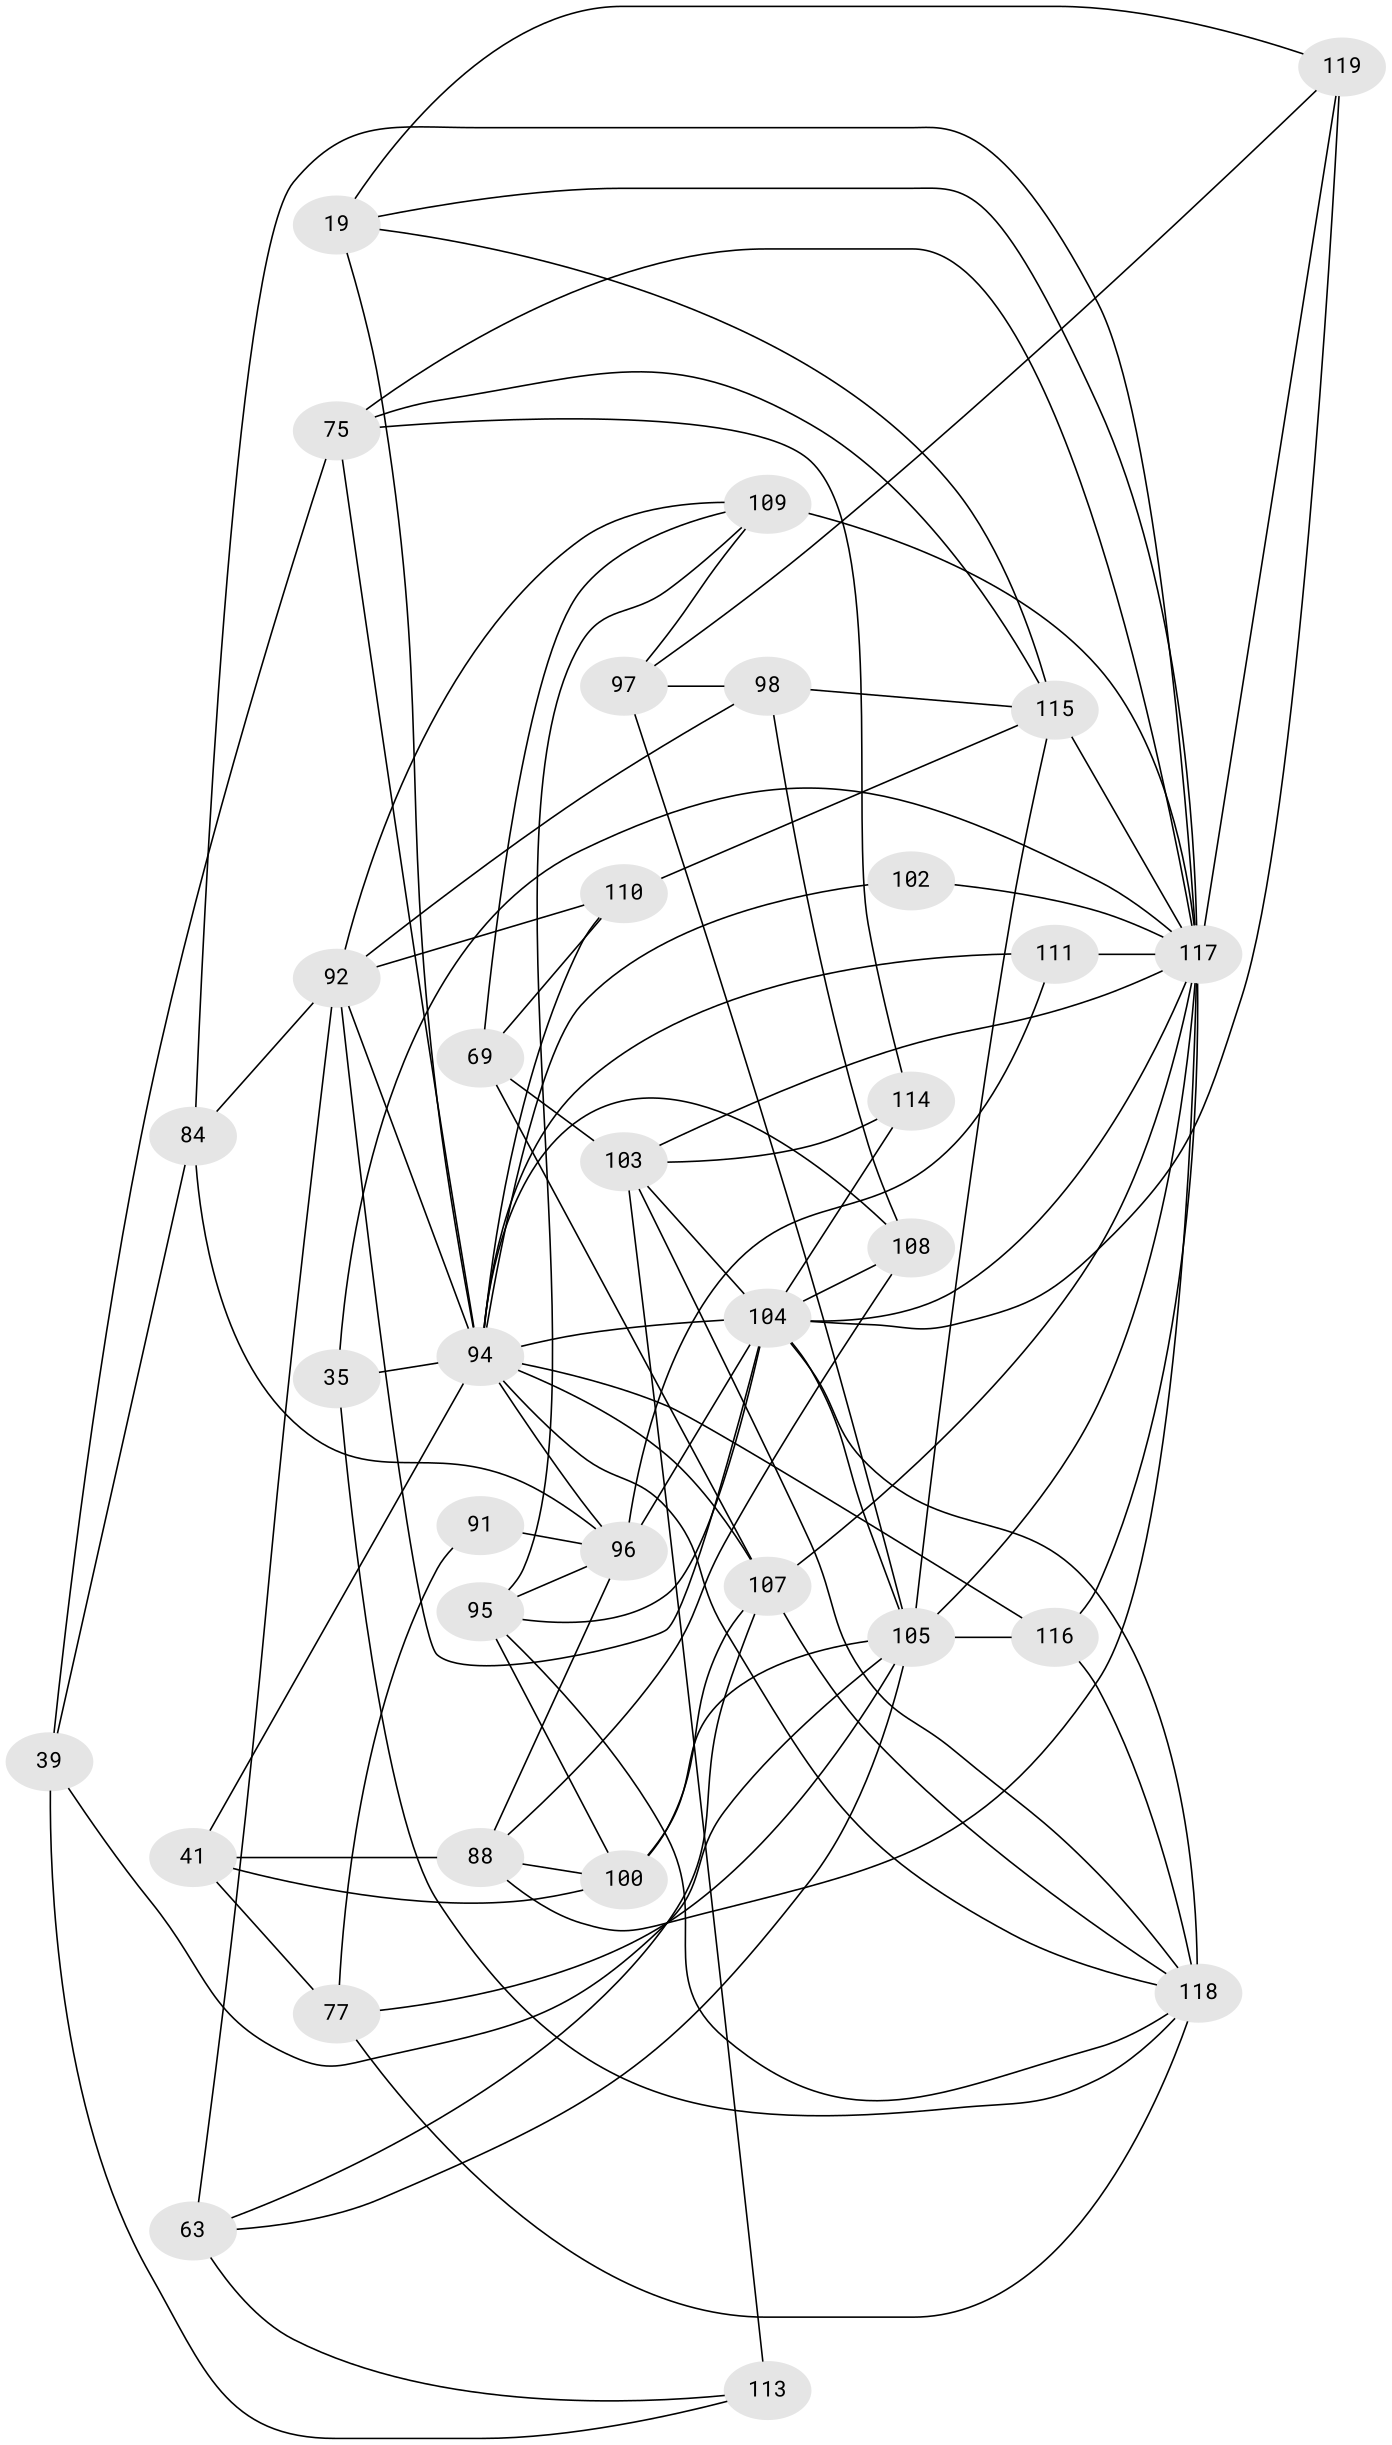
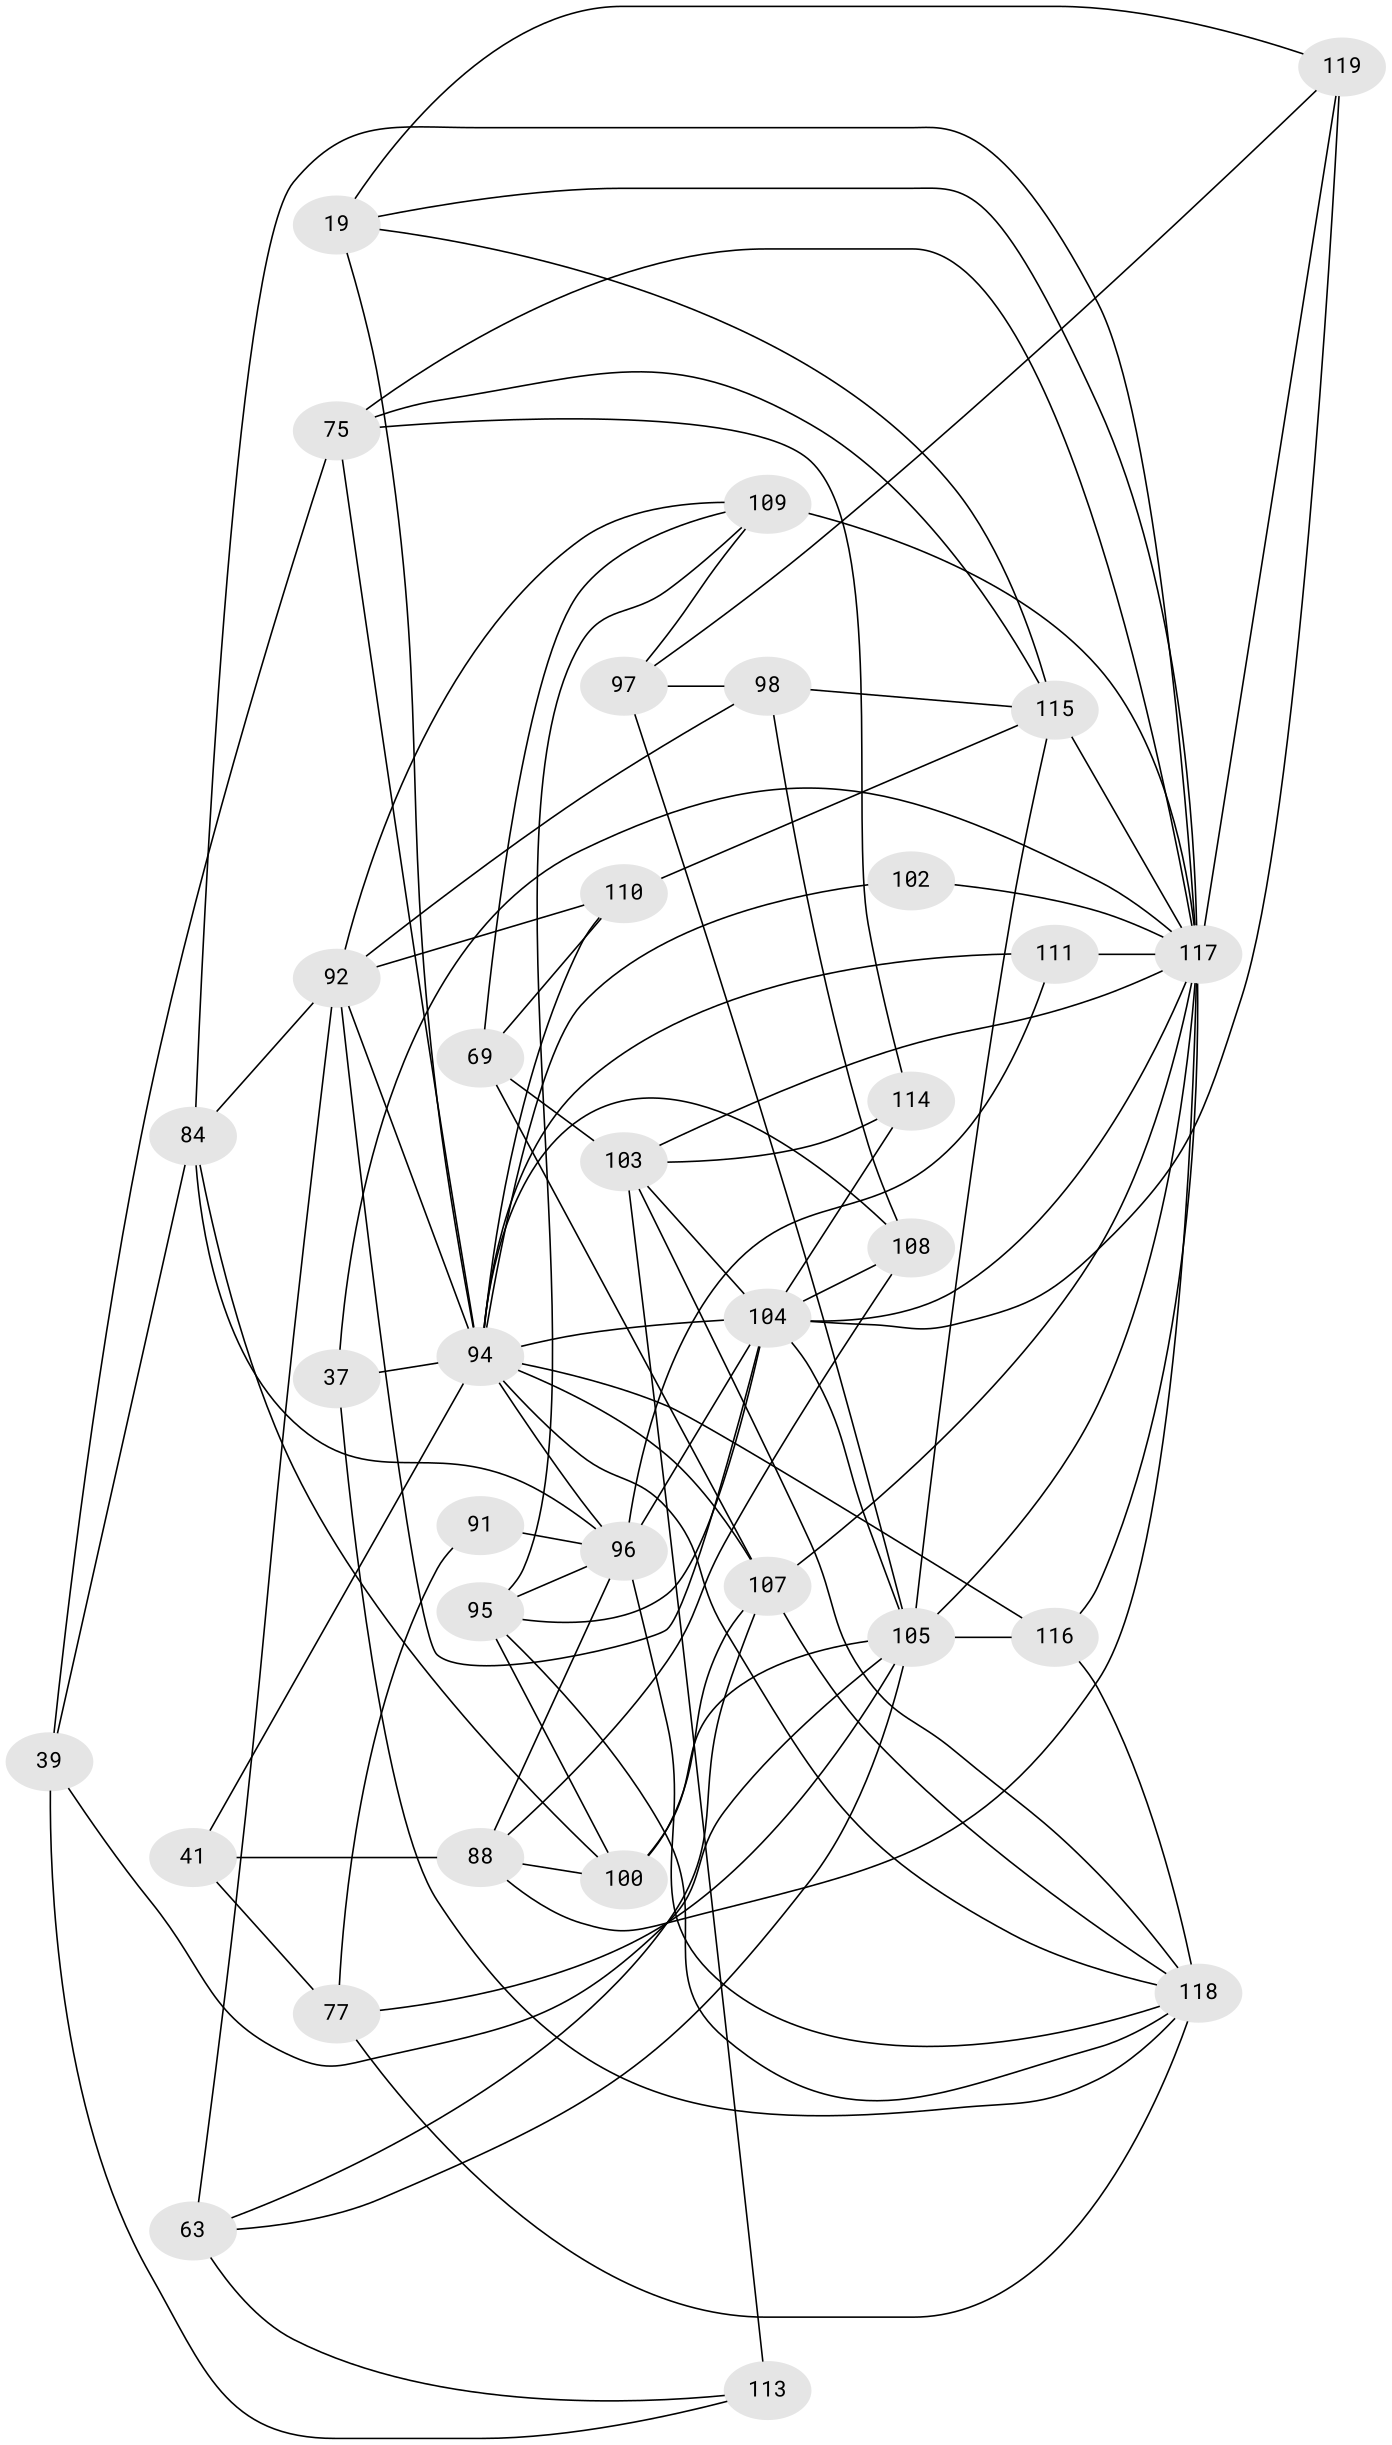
node "35": label "35" -> "37"
edge "104" -- "118": now "96" -- "118"
edge "41" -- "100": now "84" -- "100"
